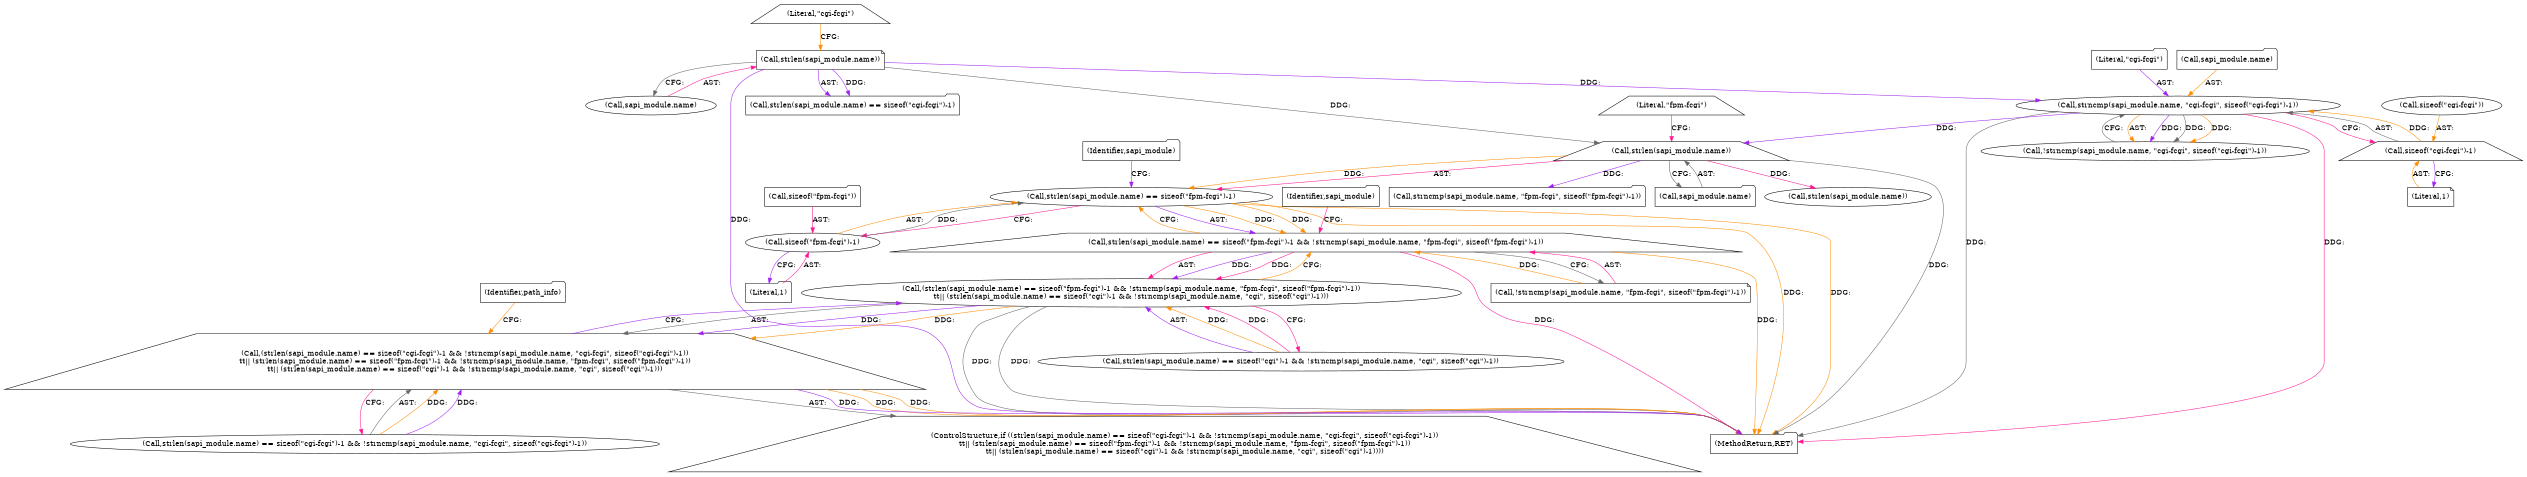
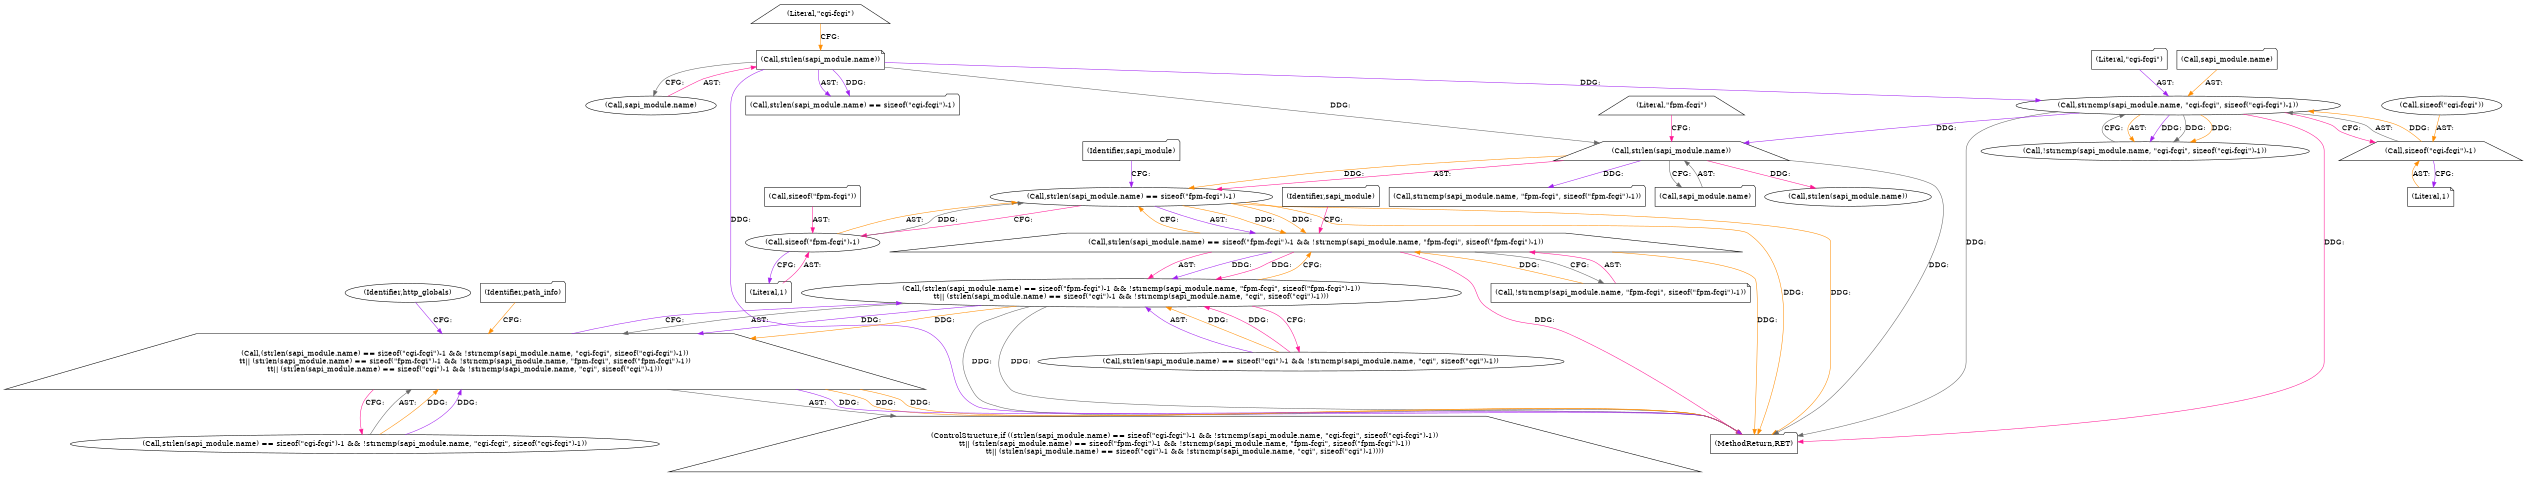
node "(Identifier,http_globals)": added
